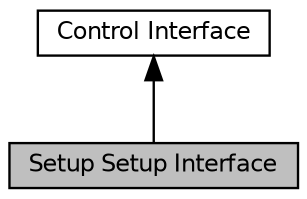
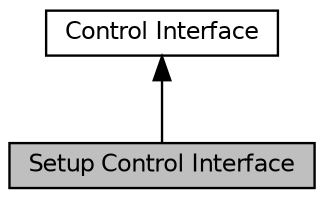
node "Setup Setup Interface": label "Setup Setup Interface" -> "Setup Control Interface"
